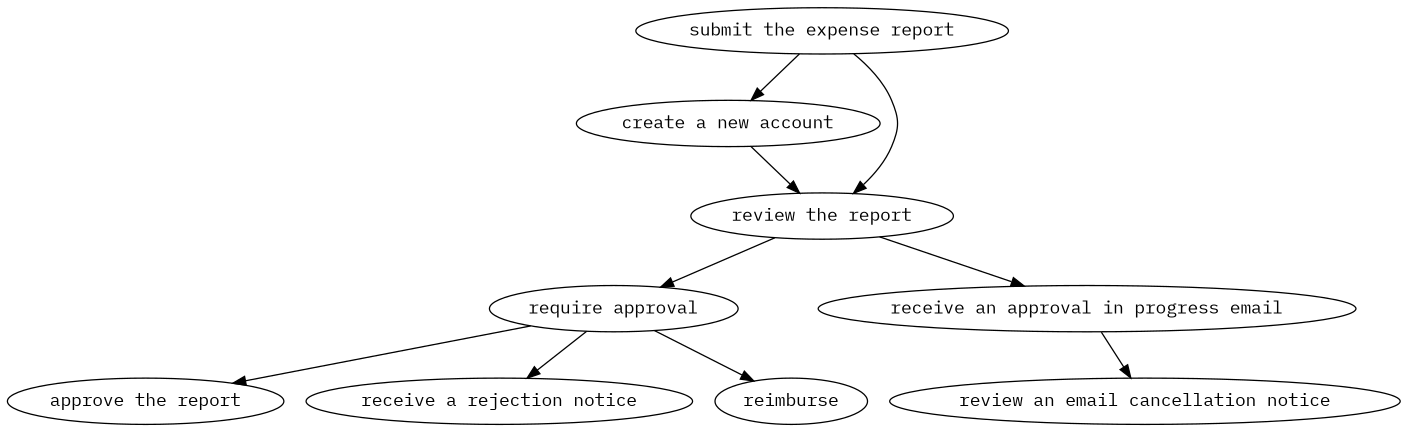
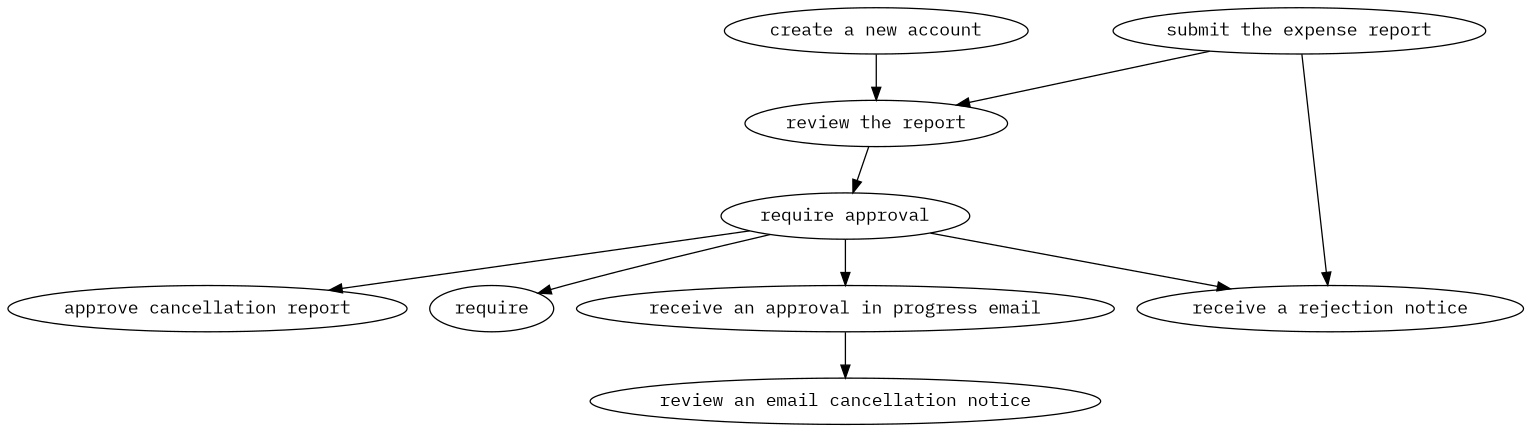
edge "submit the expense report" -> "create a new account": now "submit the expense report" -> "receive a rejection notice"
edge "review the report" -> "receive an approval in progress email": now "require approval" -> "receive an approval in progress email"
node "approve the report": label "approve the report" -> "approve cancellation report"
node "reimburse": label "reimburse" -> "require"
